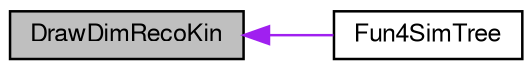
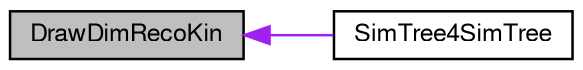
node "Fun4SimTree": label "Fun4SimTree" -> "SimTree4SimTree"
